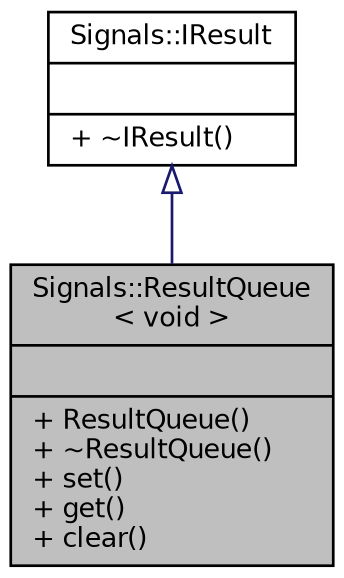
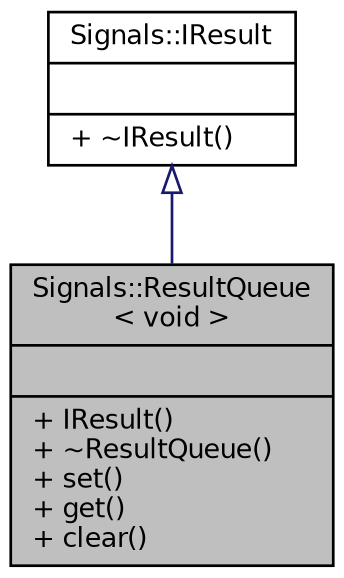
node "Signals::ResultQueue": text "+ ResultQueue()" -> "+ IResult()"
